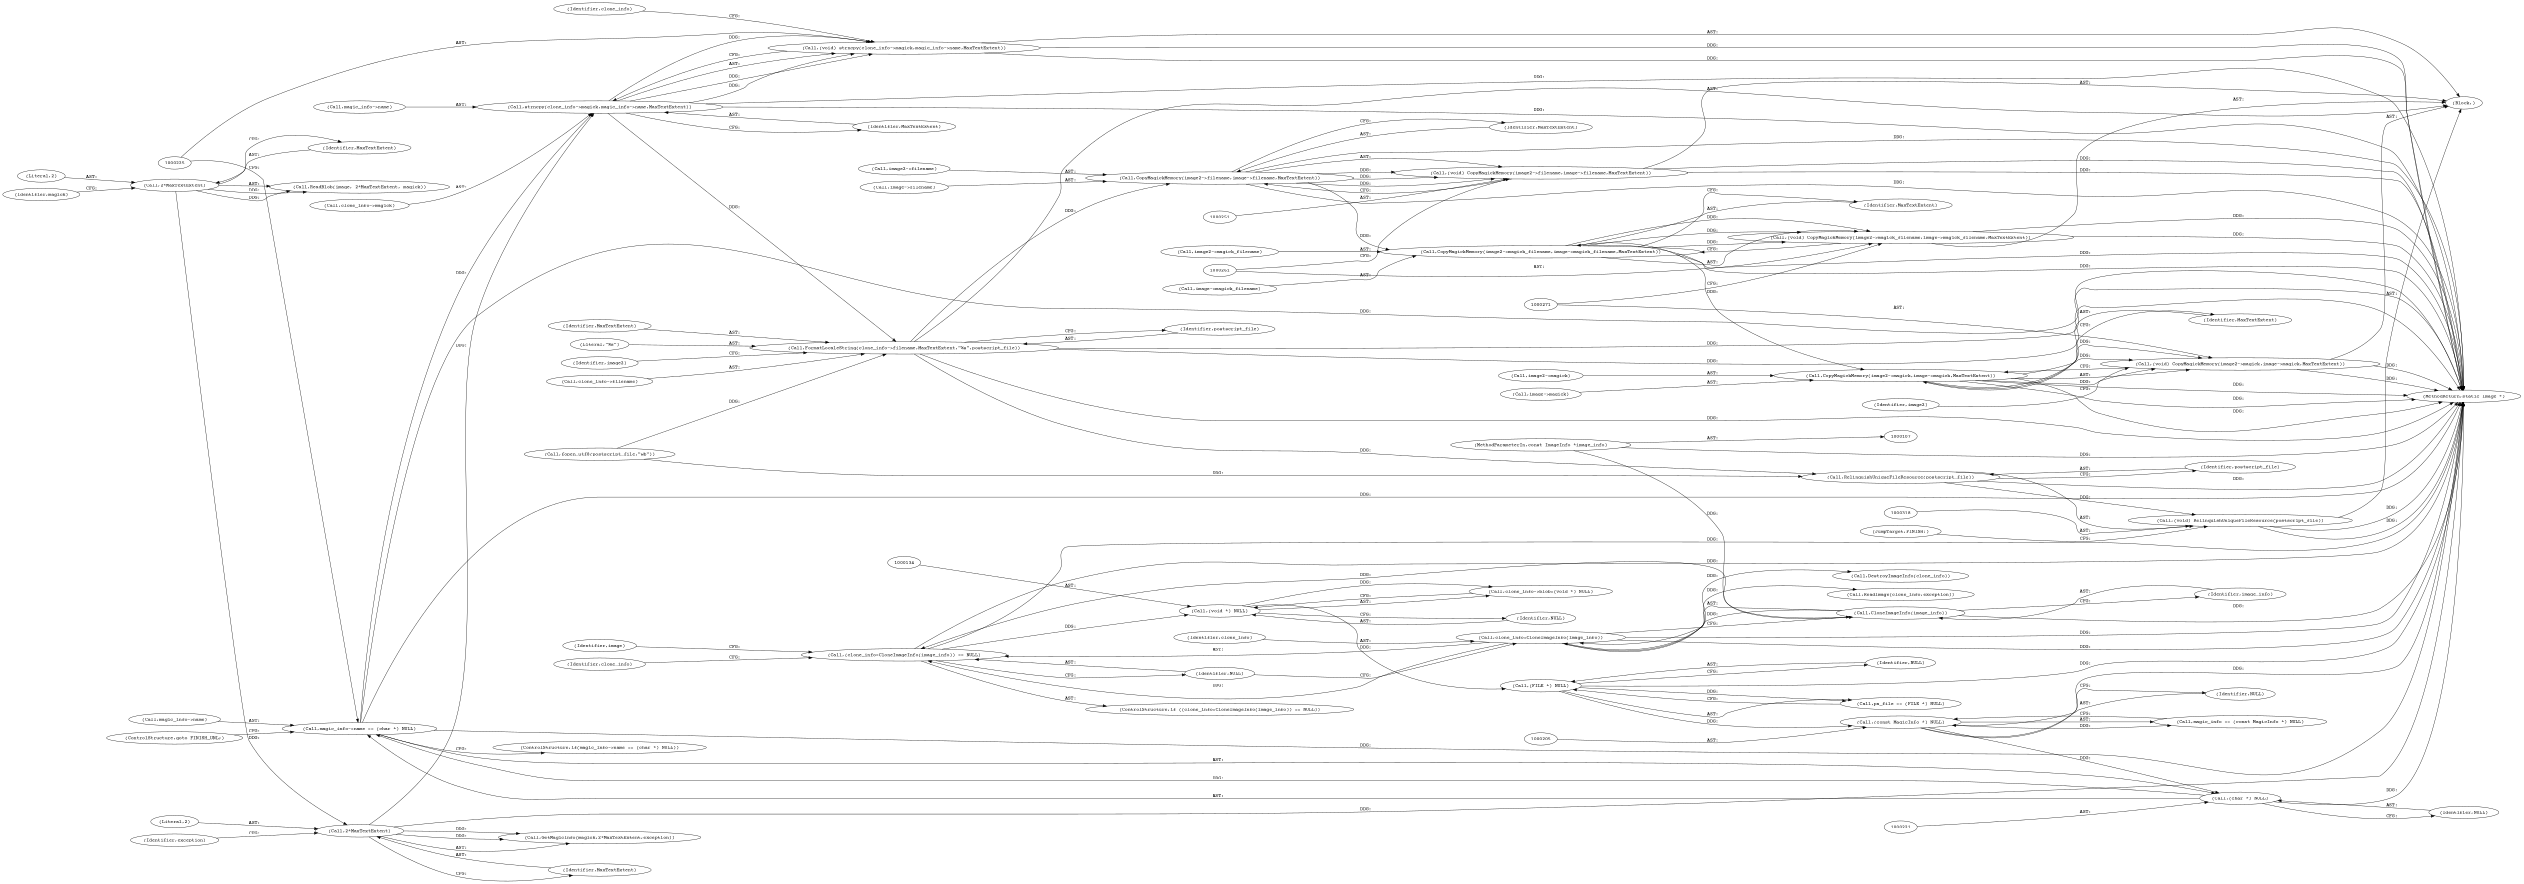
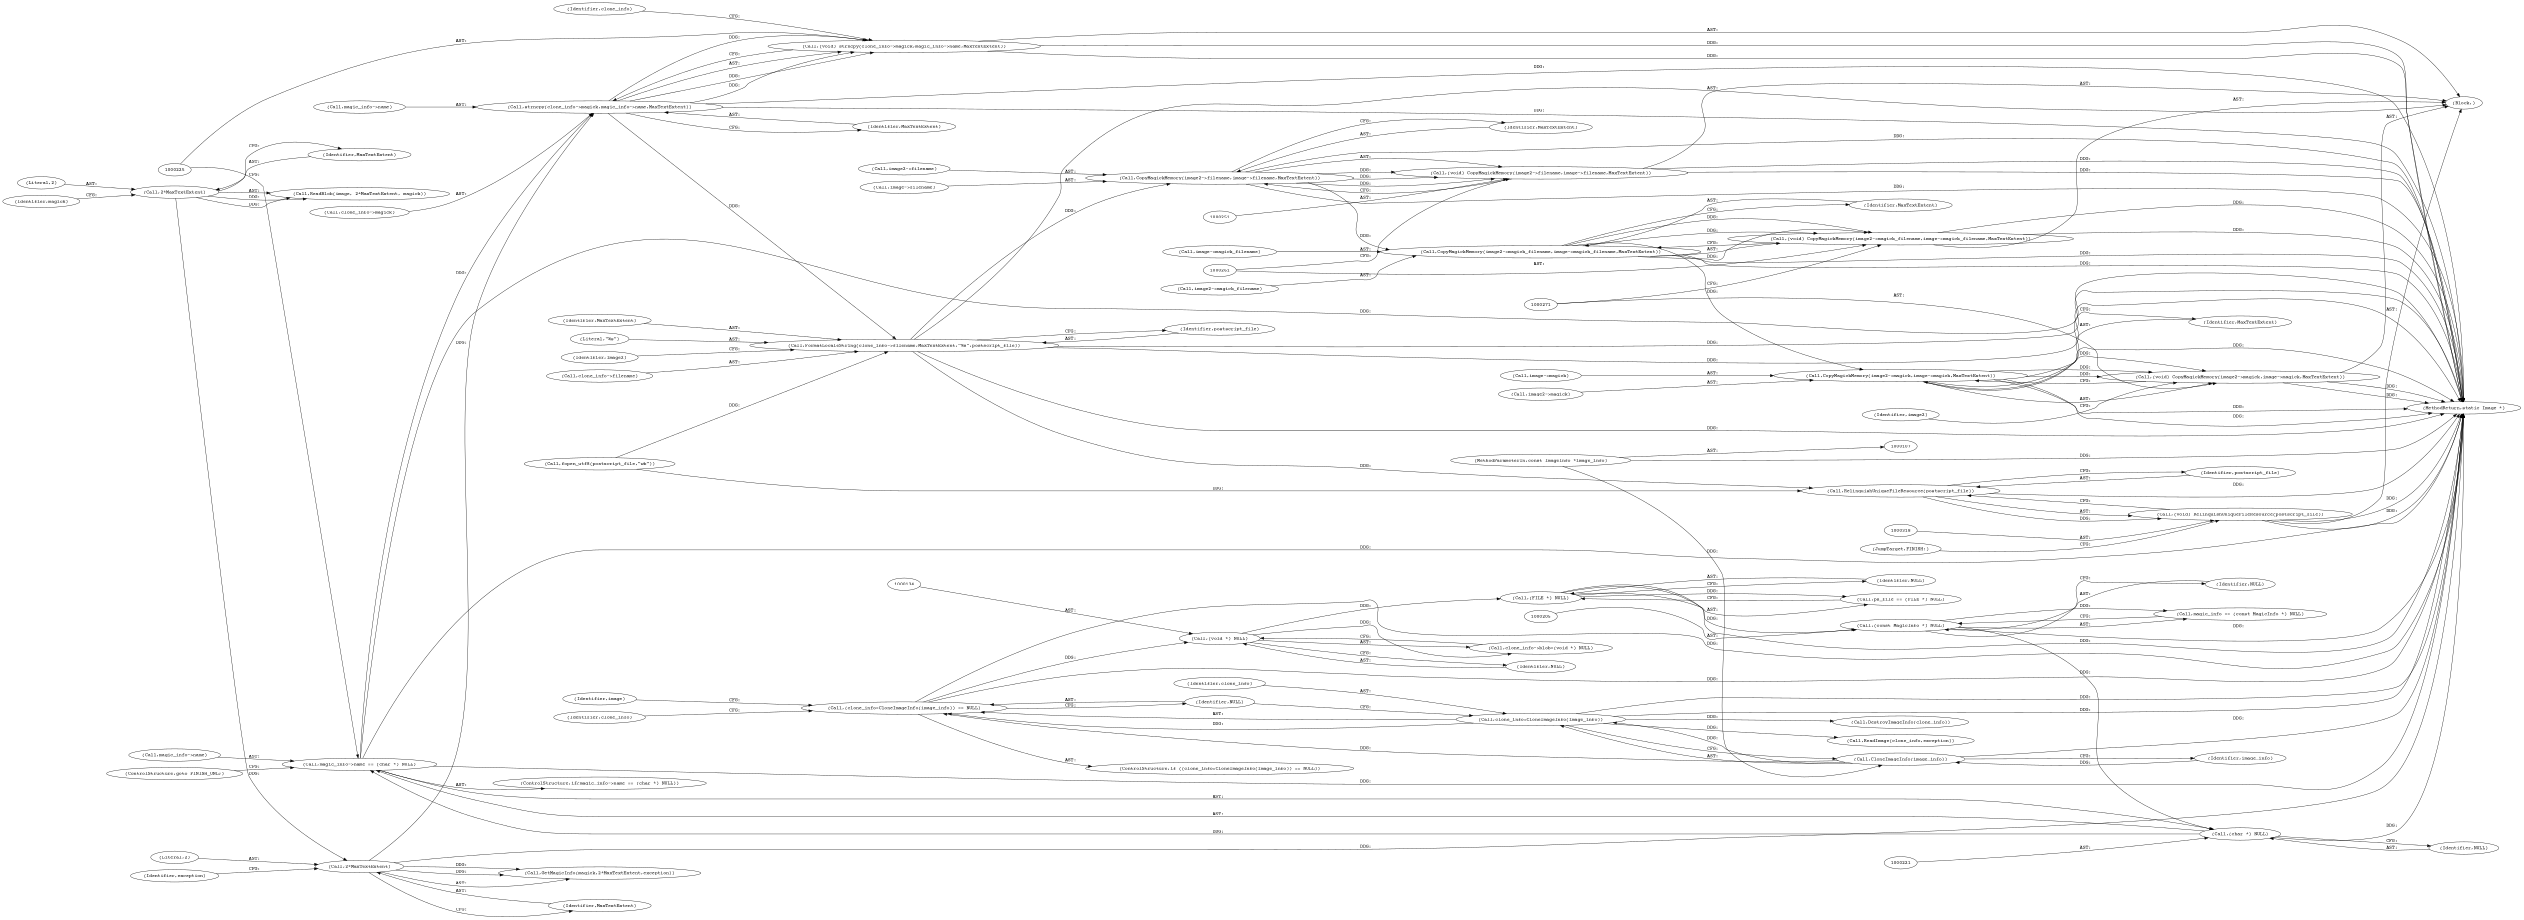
edge "(Call,(void) RelinquishUniqueFileResource(postscript_file))" -> "(Call,RelinquishUniqueFileResource(postscript_file))": added, label "CFG:"
edge "(Identifier,image_info)" -> "(Call,CloneImageInfo(image_info))": label "AST: " -> "DDG: "
edge "(Call,magic_info->name == (char *) NULL)" -> "(ControlStructure,if(magic_info->name == (char *) NULL))": label "CFG: " -> "AST: "
